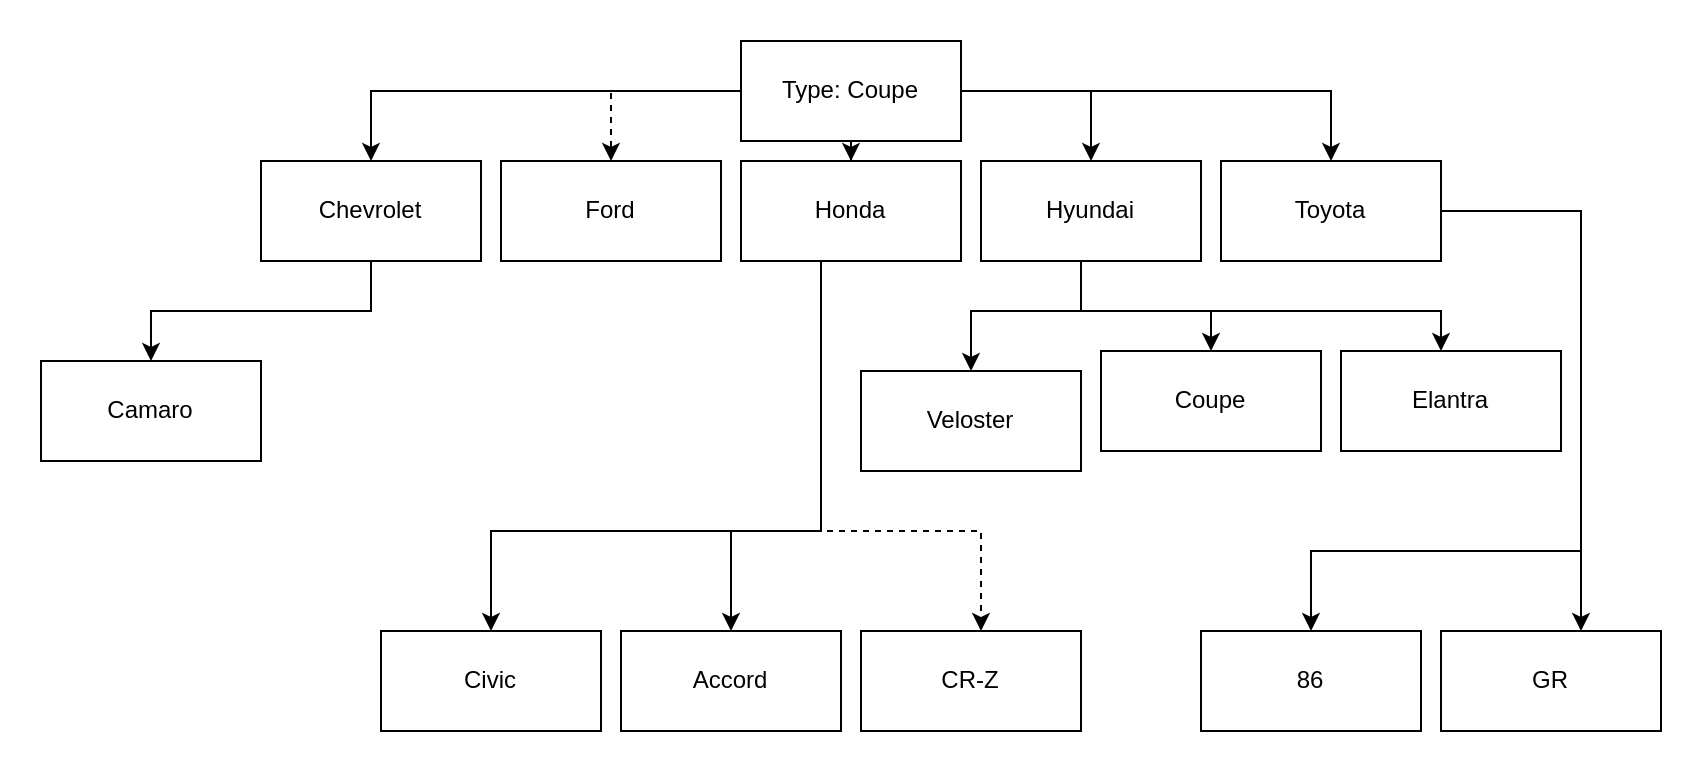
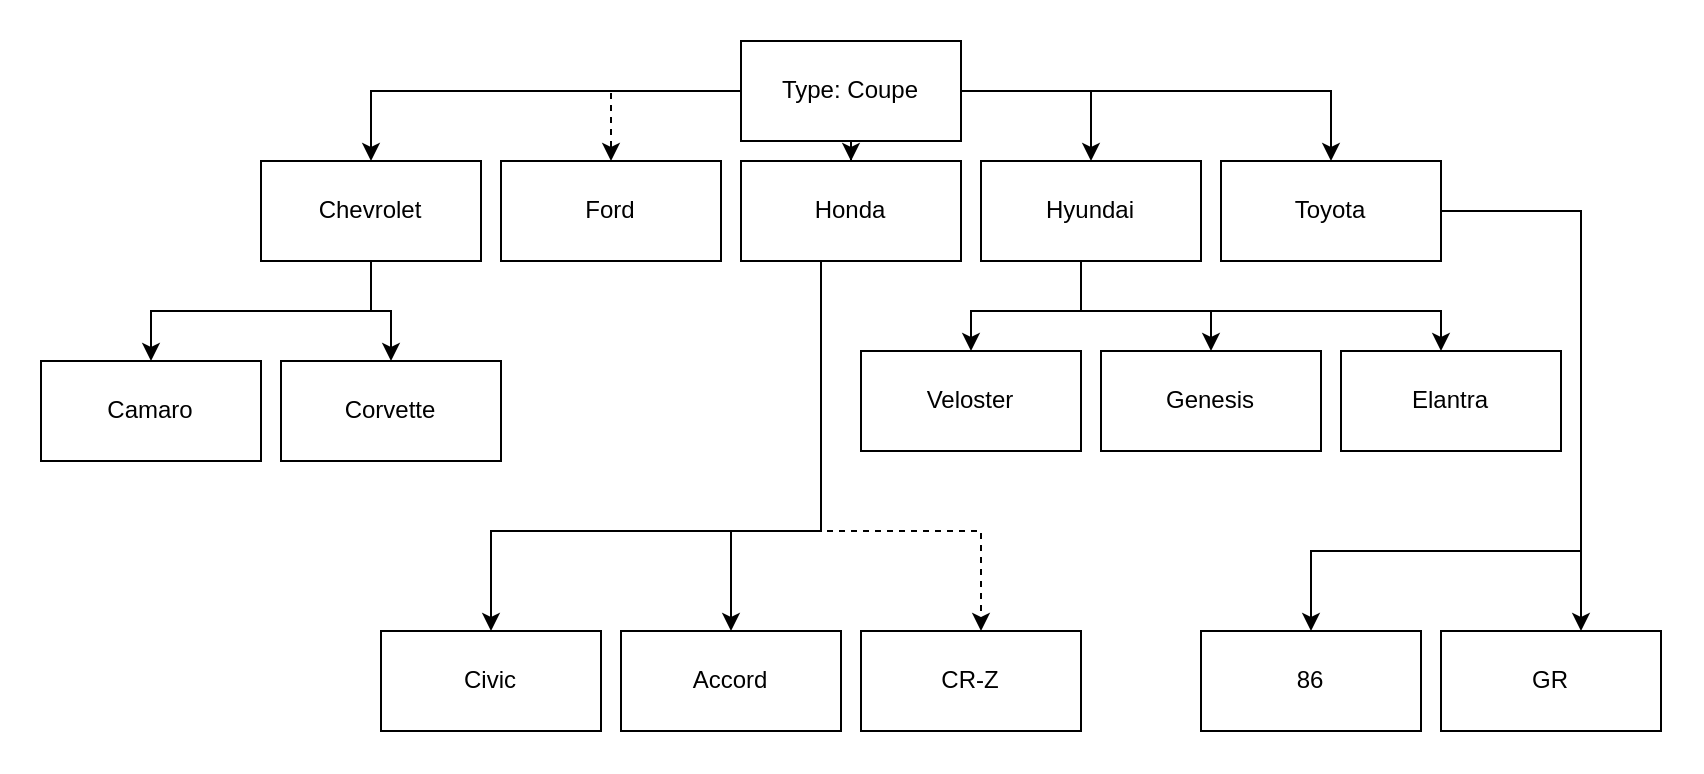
edge "Chevrolet" -> "Corvette": added
node "Coupe": label "Coupe" -> "Genesis"
node "Corvette": added
node "Veloster": moved (971, 421) -> (971, 401)
